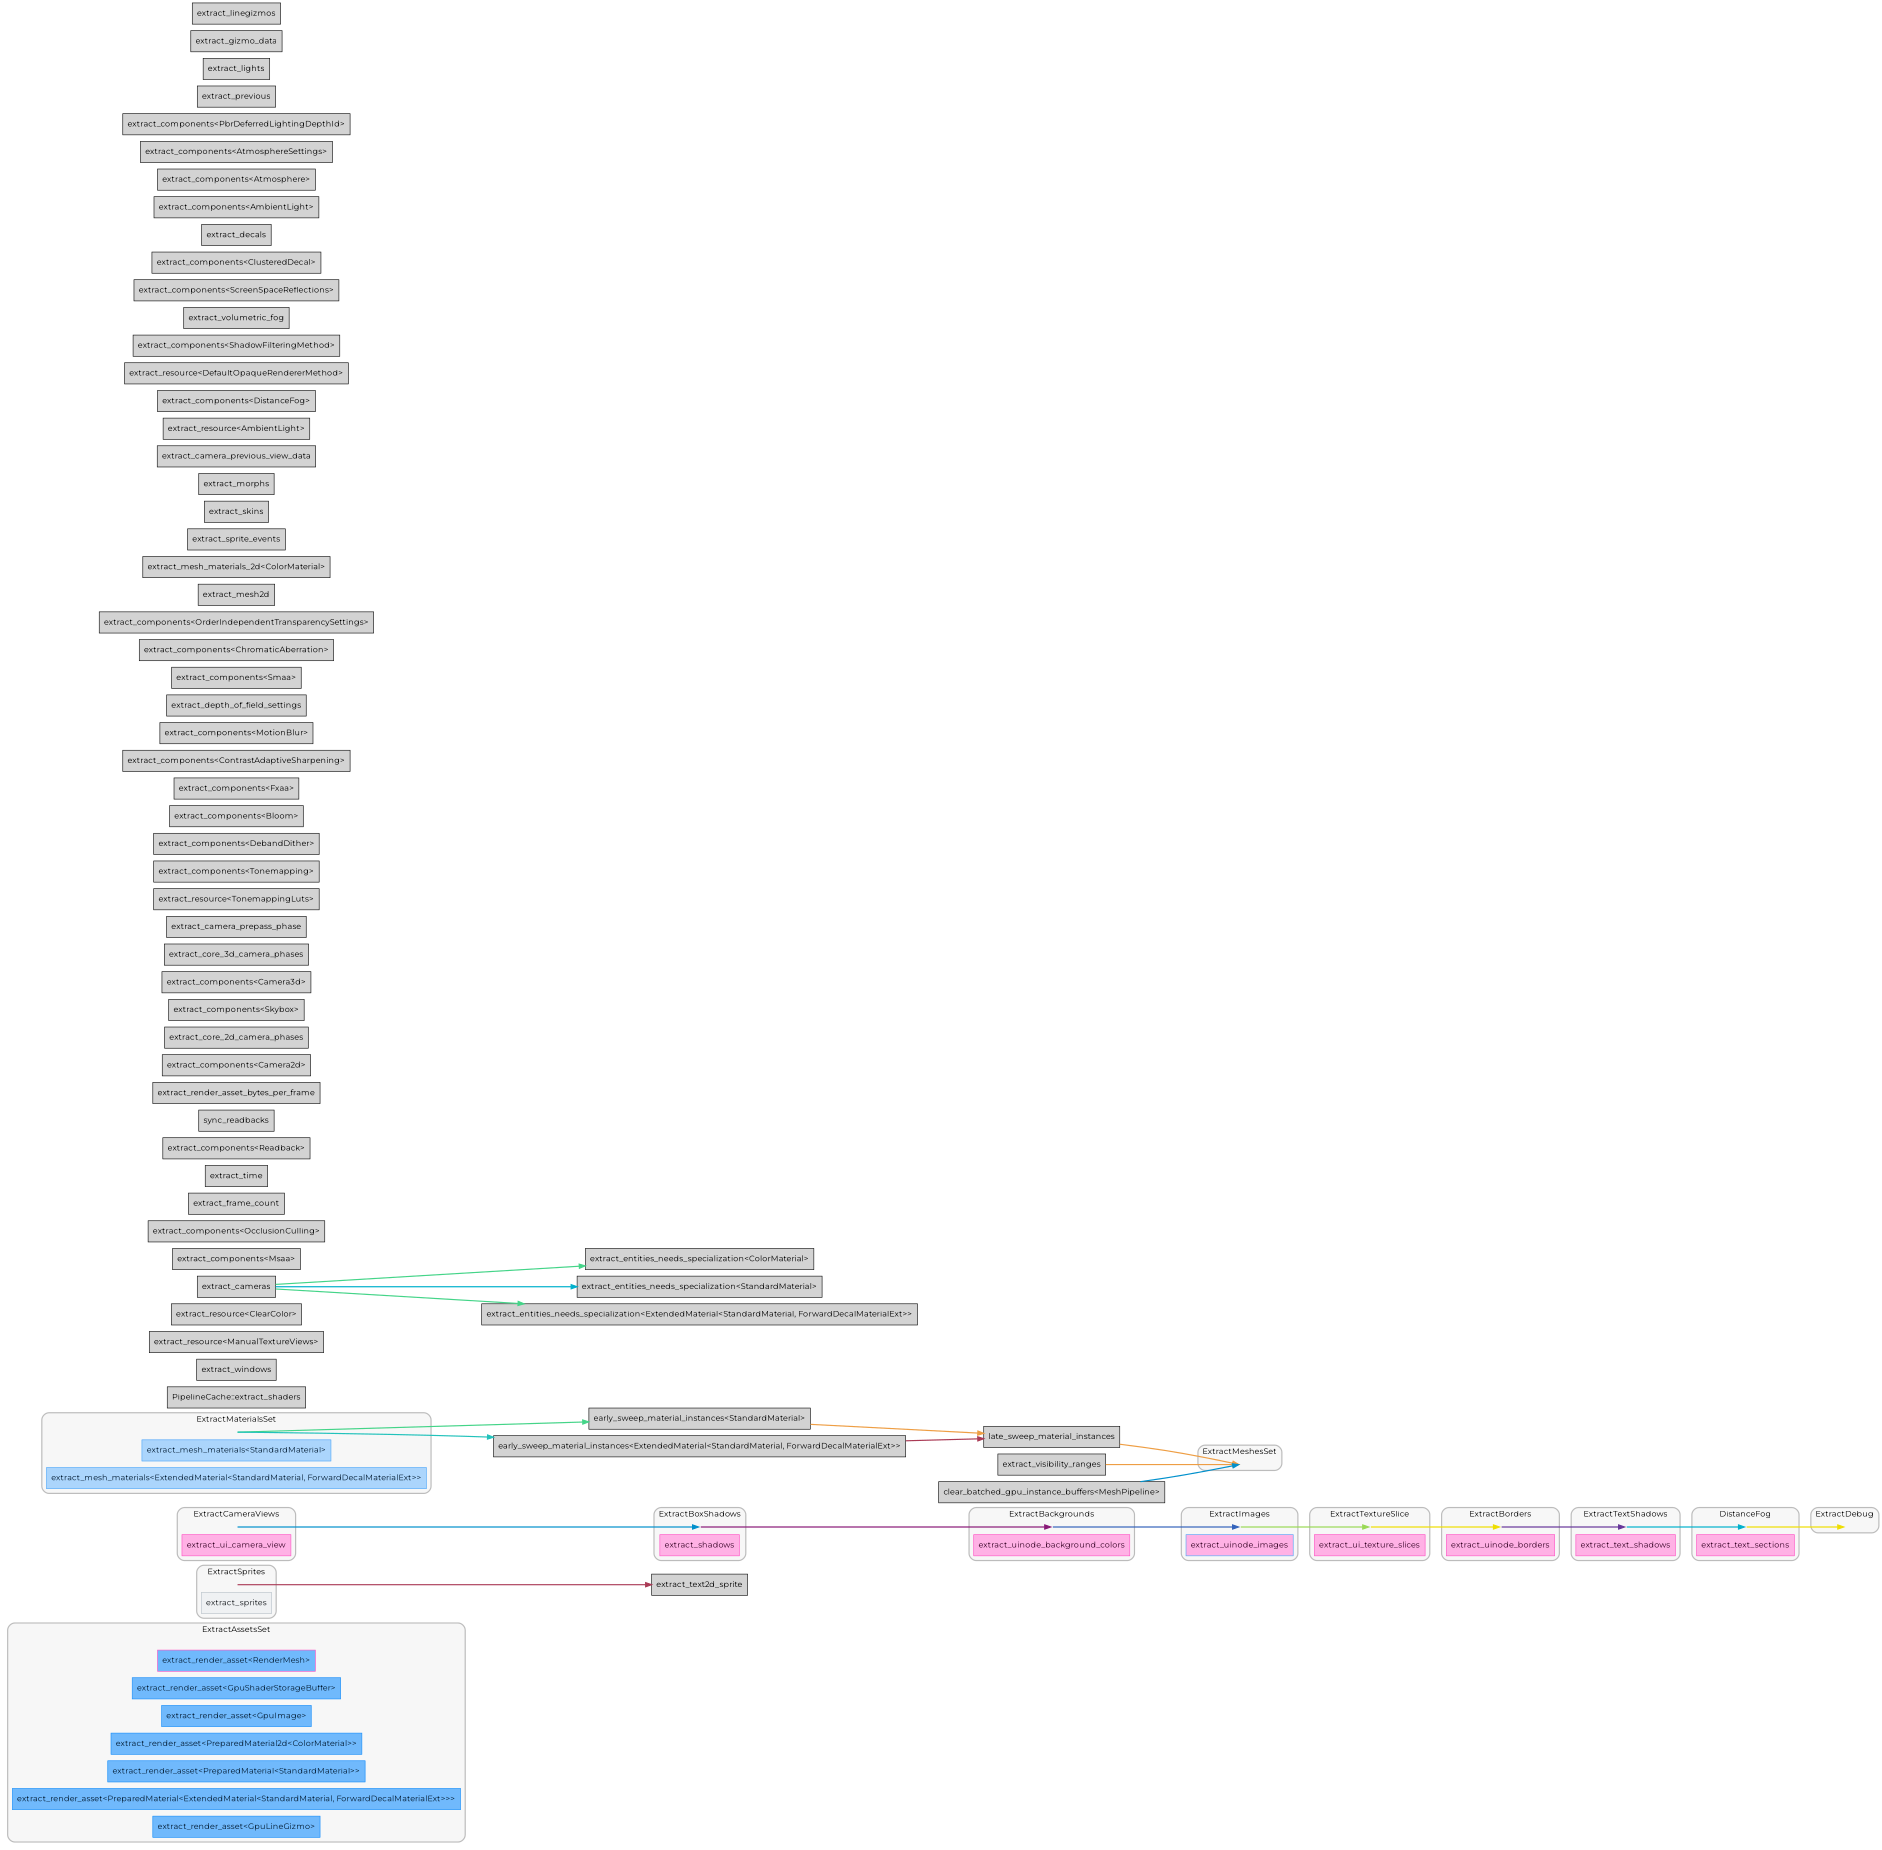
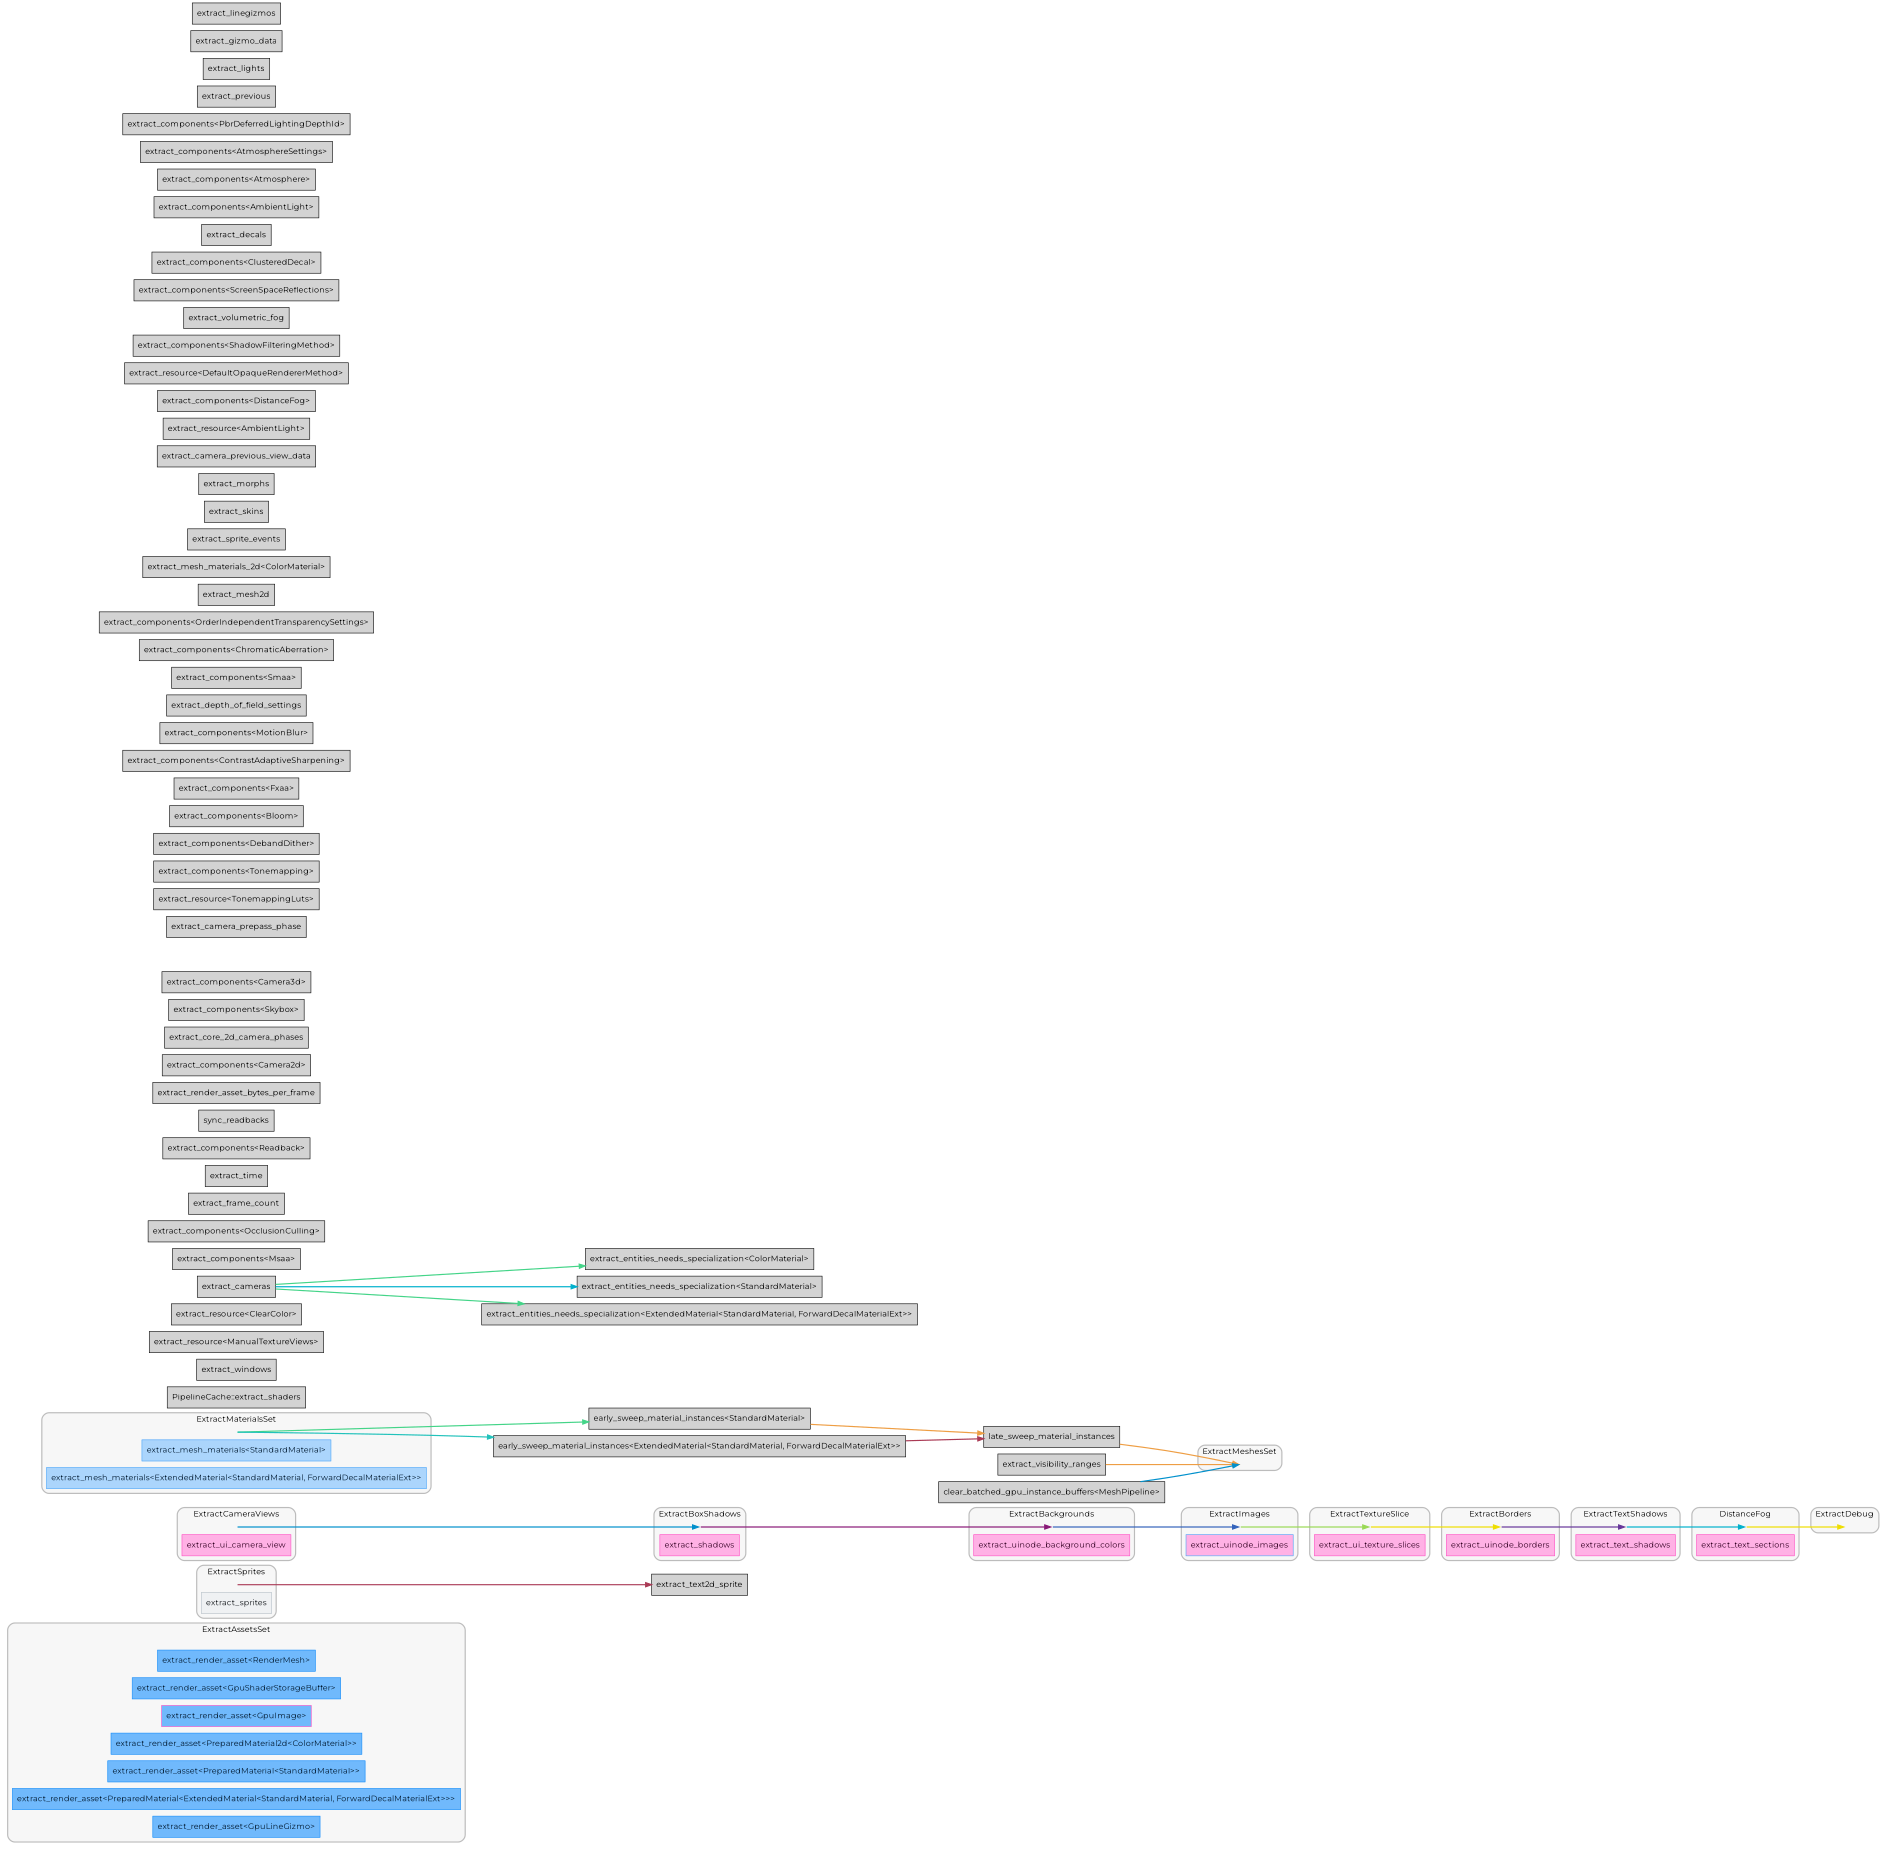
node "extract_core_3d_camera_phases": removed
node "extract_render_asset<RenderMesh>": color #ff4bc2 -> #0c88f9
node "extract_render_asset<GpuImage>": color #0c88f9 -> #ff4bc2
